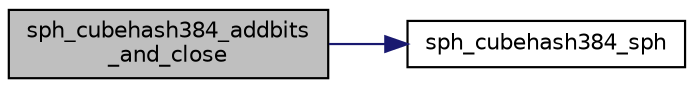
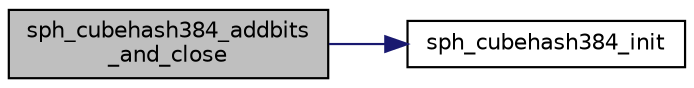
node "sph_cubehash384_sph": label "sph_cubehash384_sph" -> "sph_cubehash384_init"
